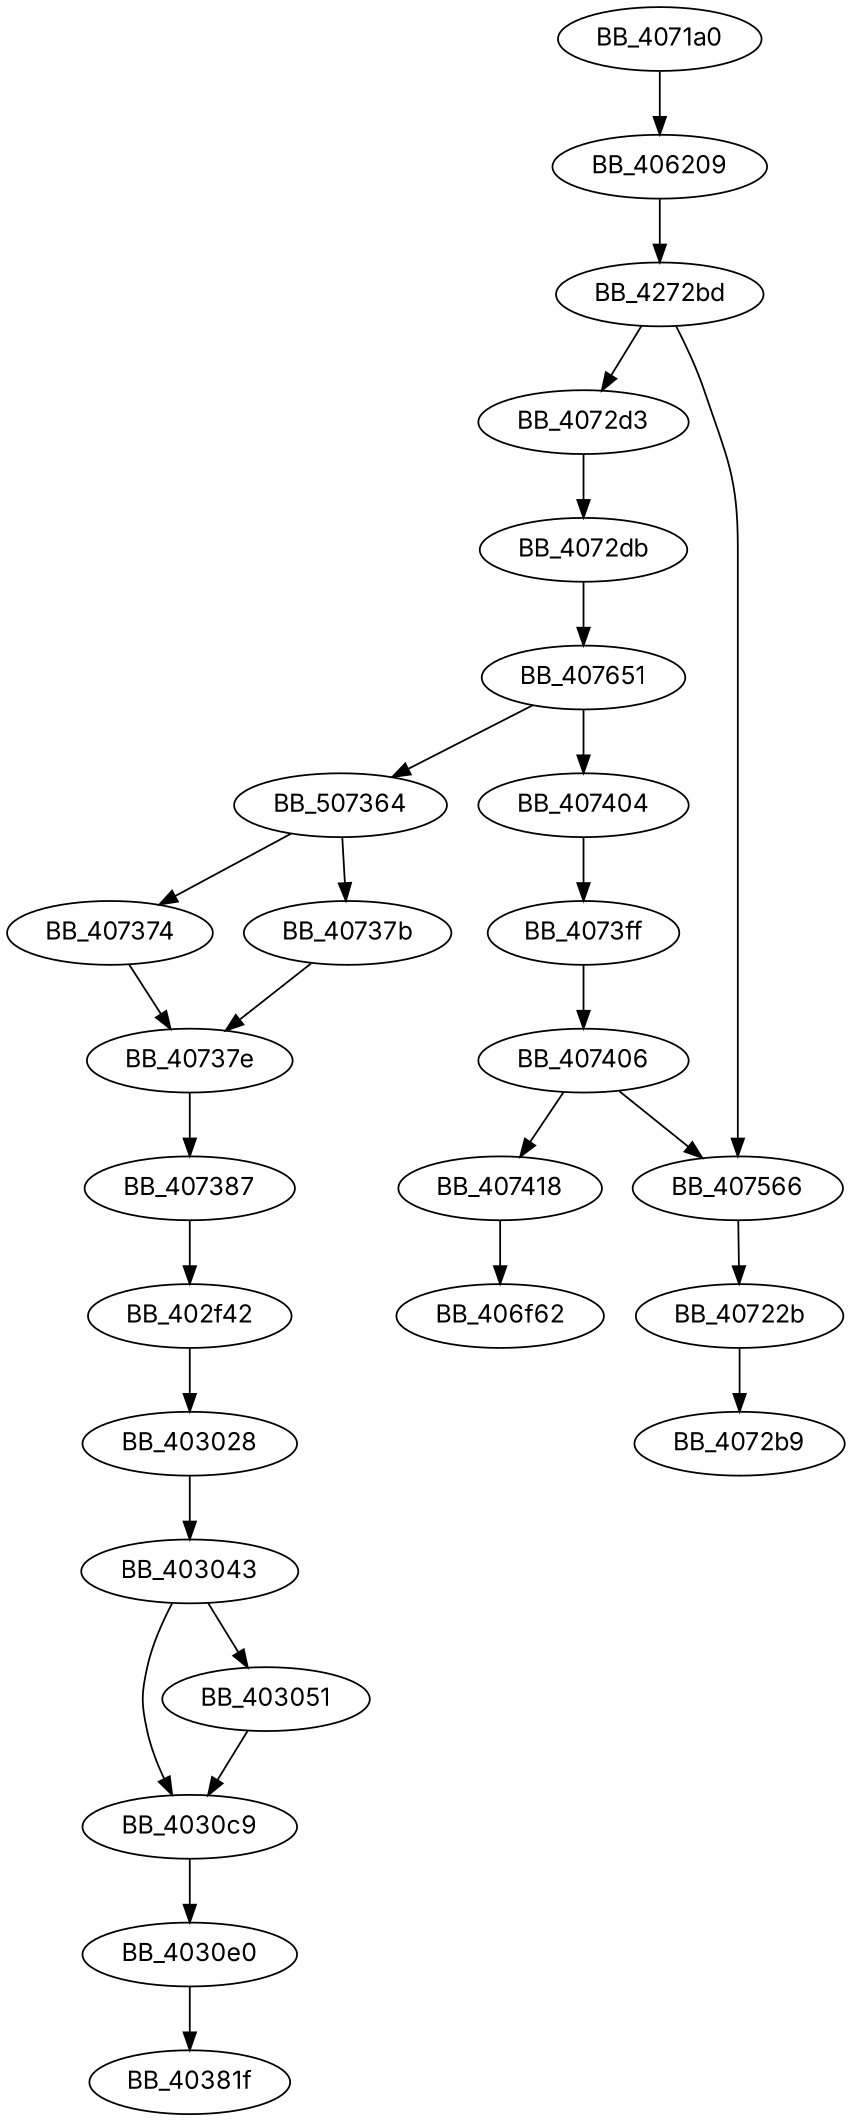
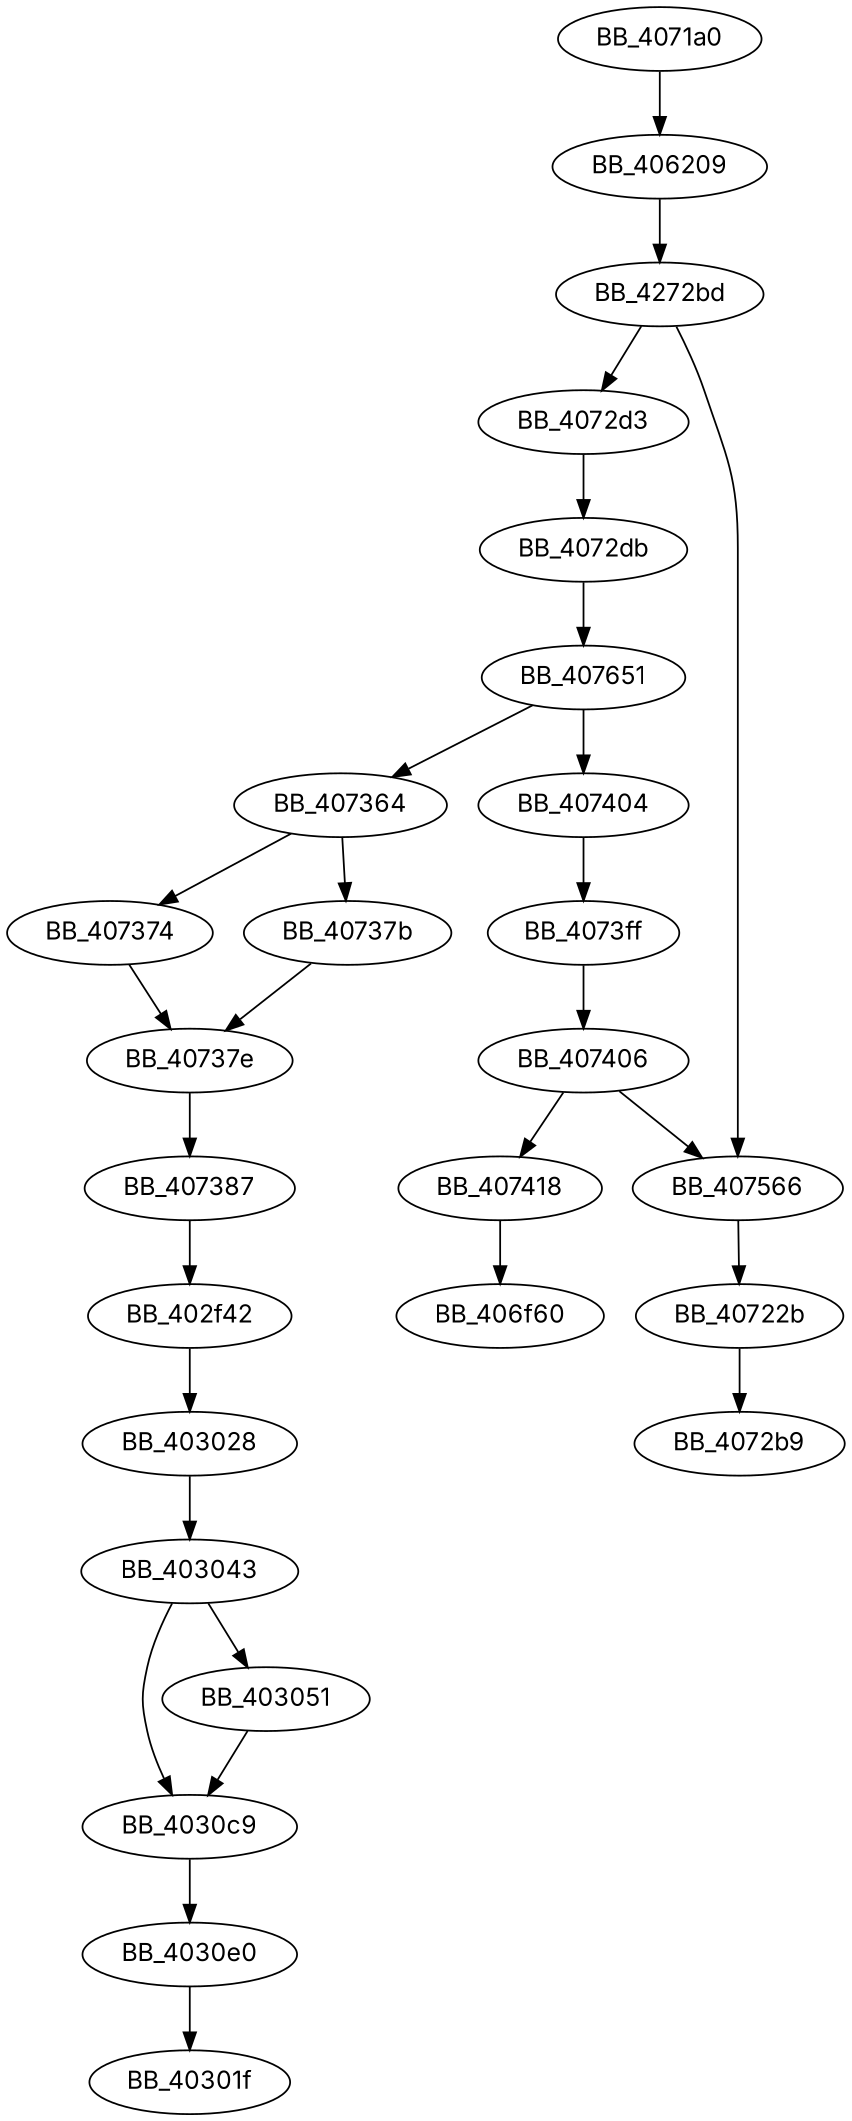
node "BB_507364": label "BB_507364" -> "BB_407364"
node "BB_406f62": label "BB_406f62" -> "BB_406f60"
node "BB_40381f": label "BB_40381f" -> "BB_40301f"
